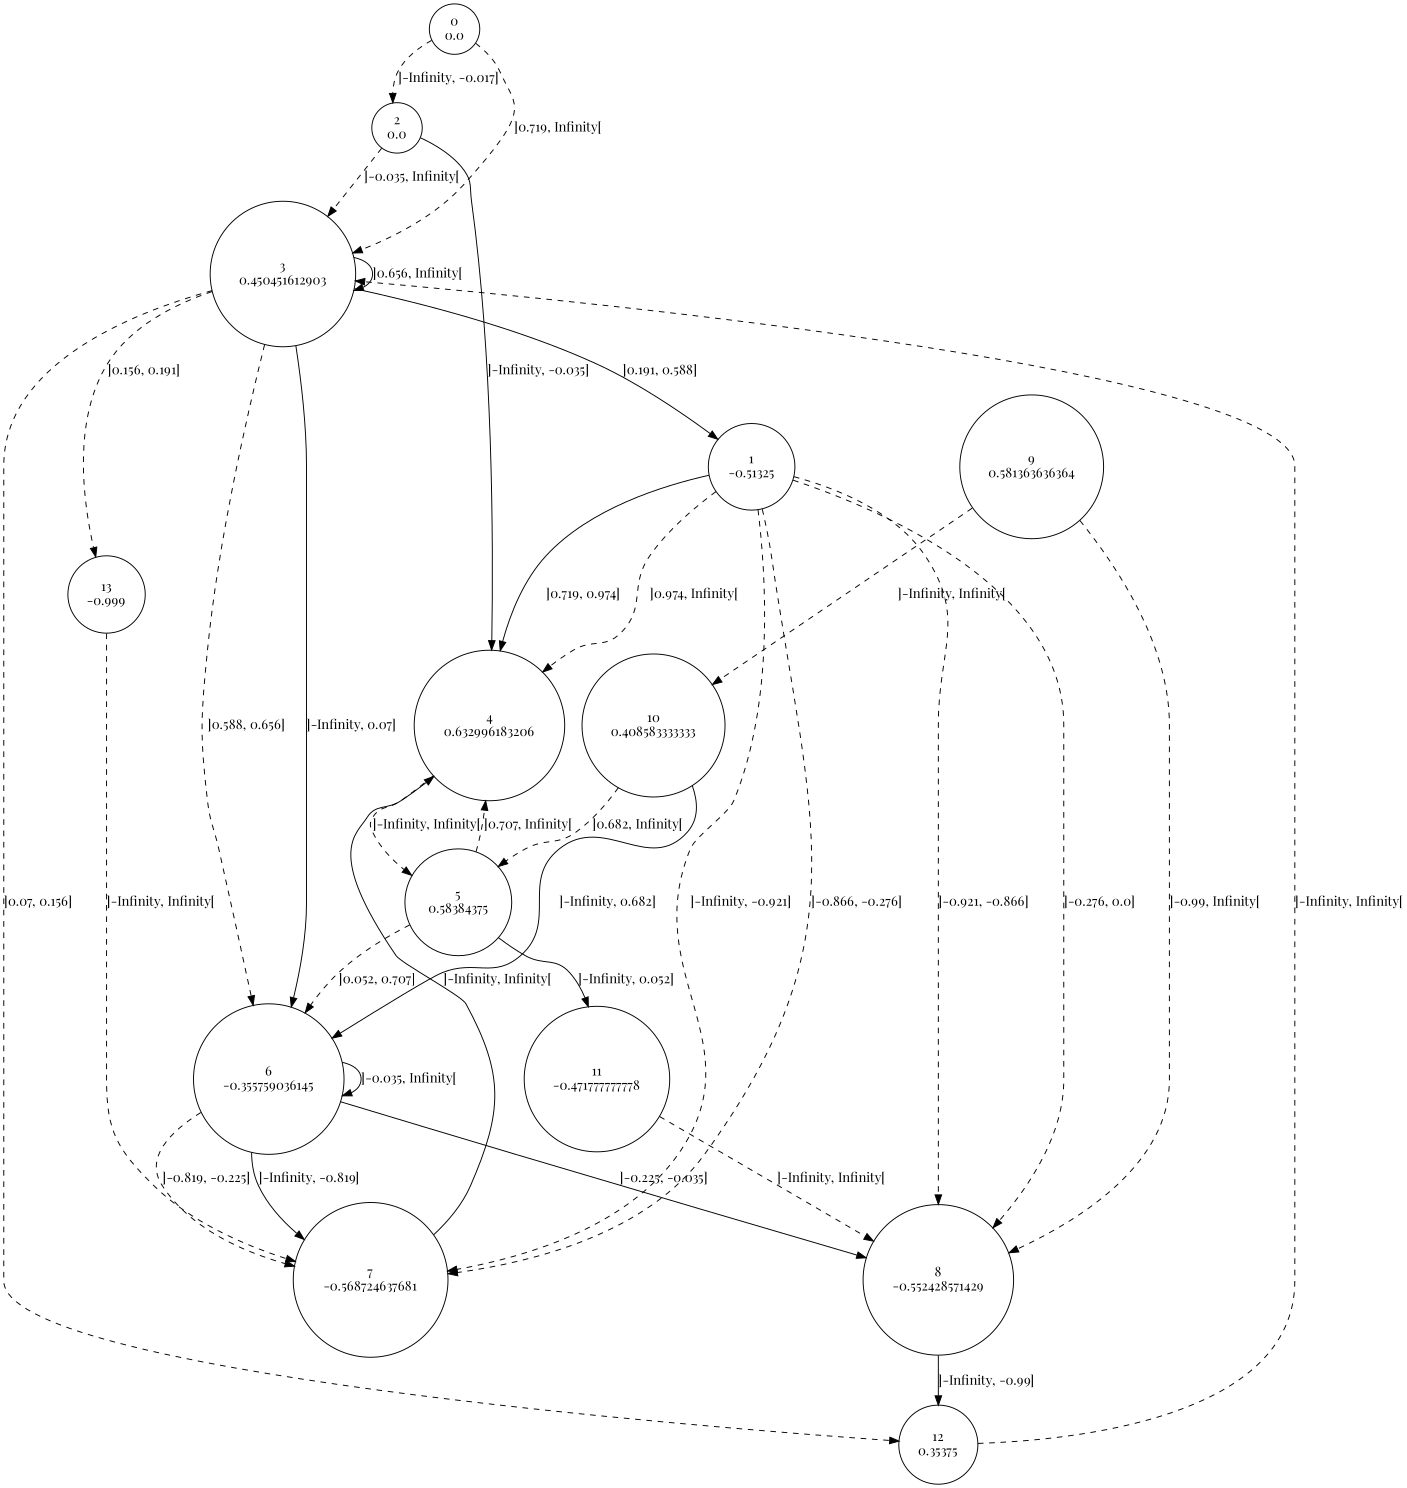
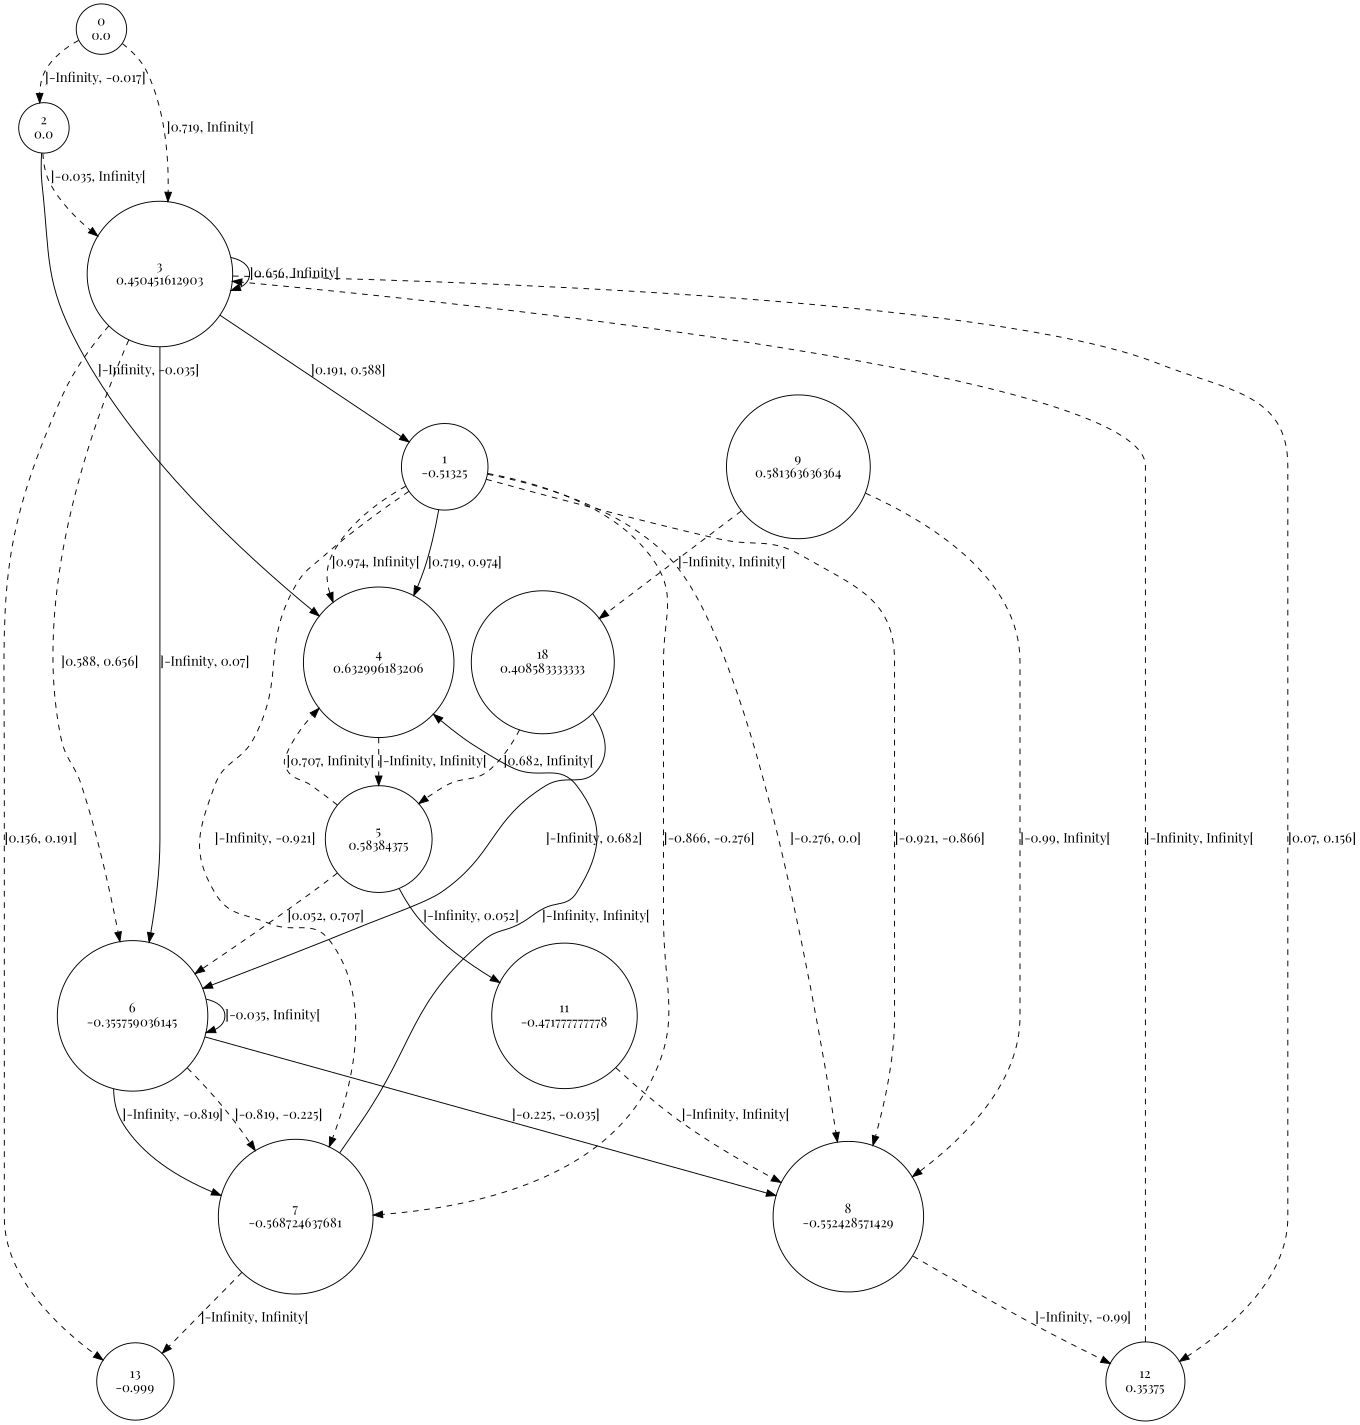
node "10 0.408583333333": label "10 0.408583333333" -> "18 0.408583333333"
edge "13 -0.999" -> "7 -0.568724637681": reversed
edge "8 -0.552428571429" -> "12 0.35375": style solid -> dashed
